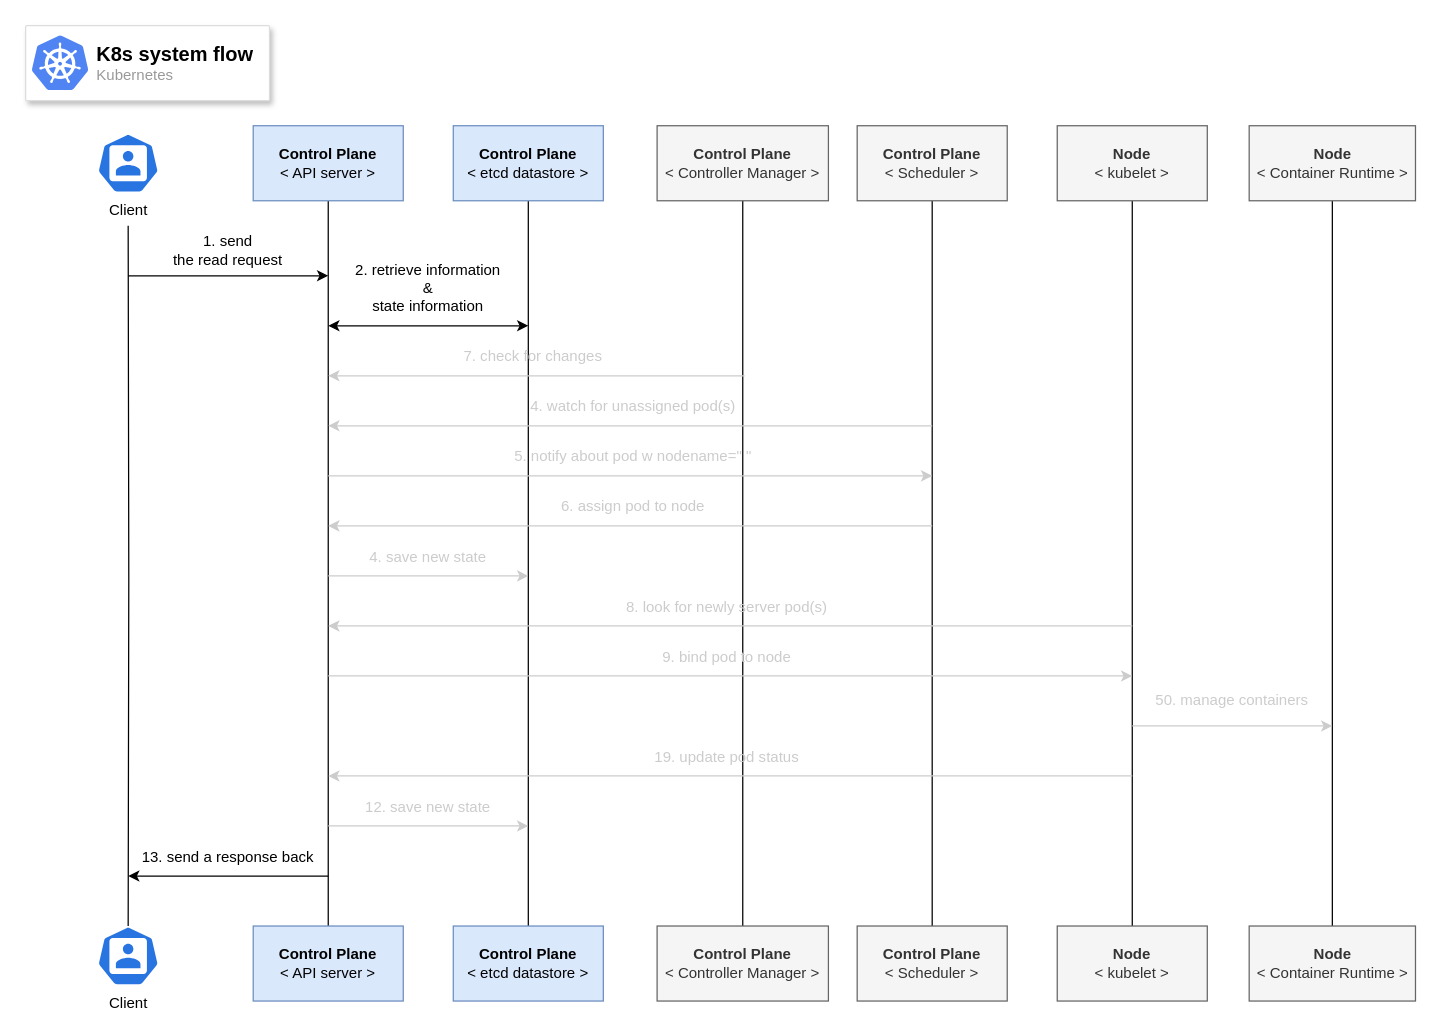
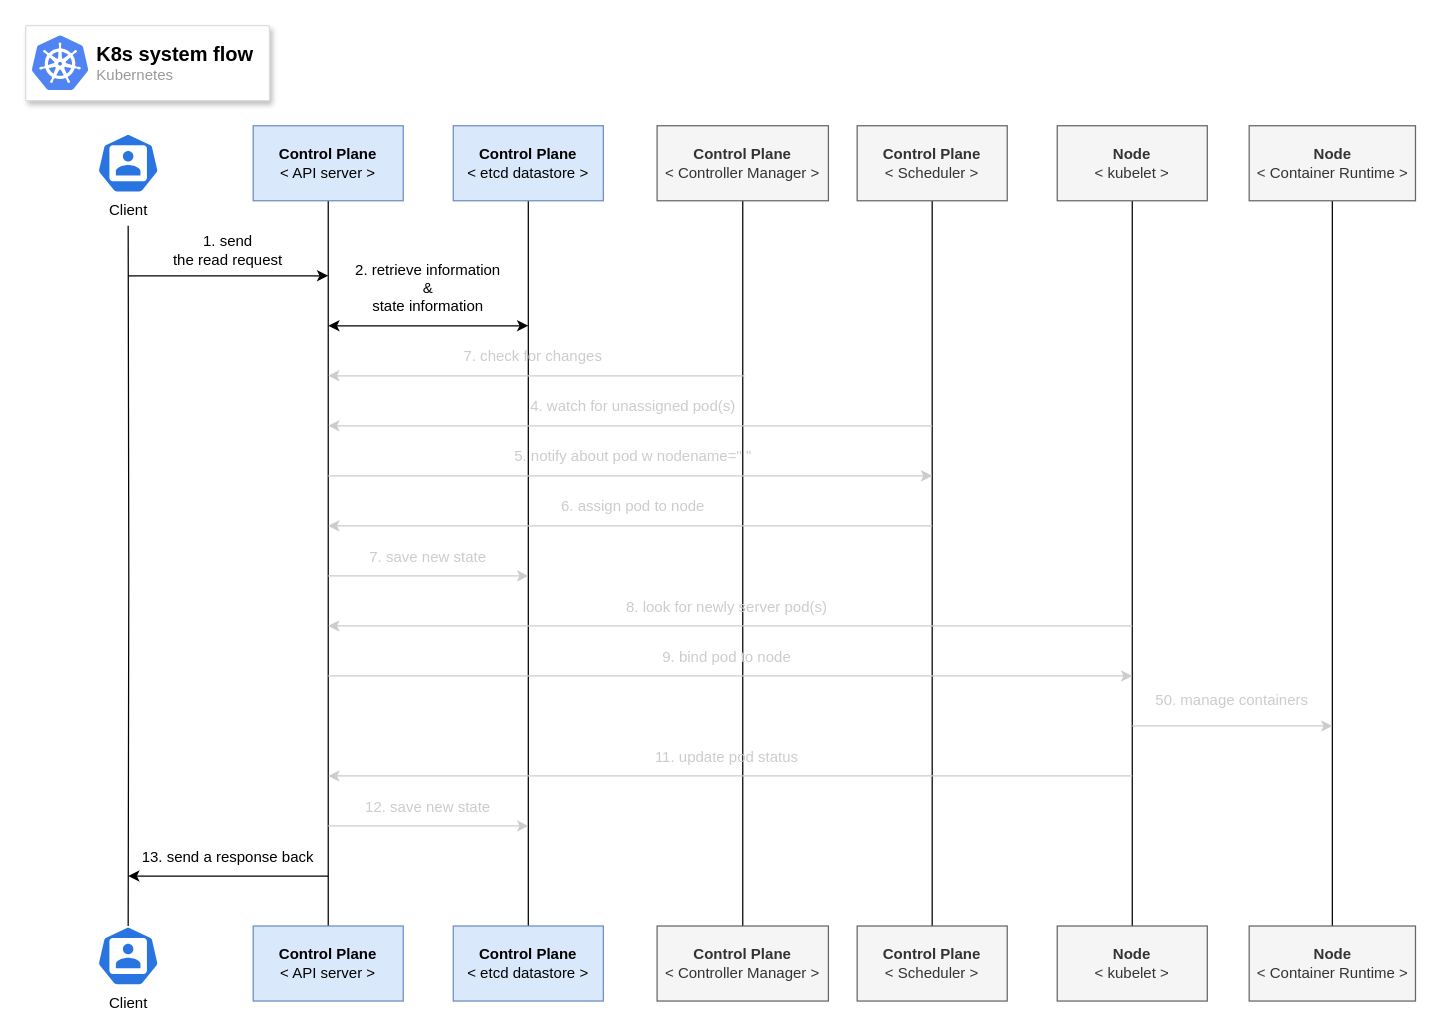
node "4. save new state": label "4. save new state" -> "7. save new state"
node "19. update pod status": label "19. update pod status" -> "11. update pod status"
